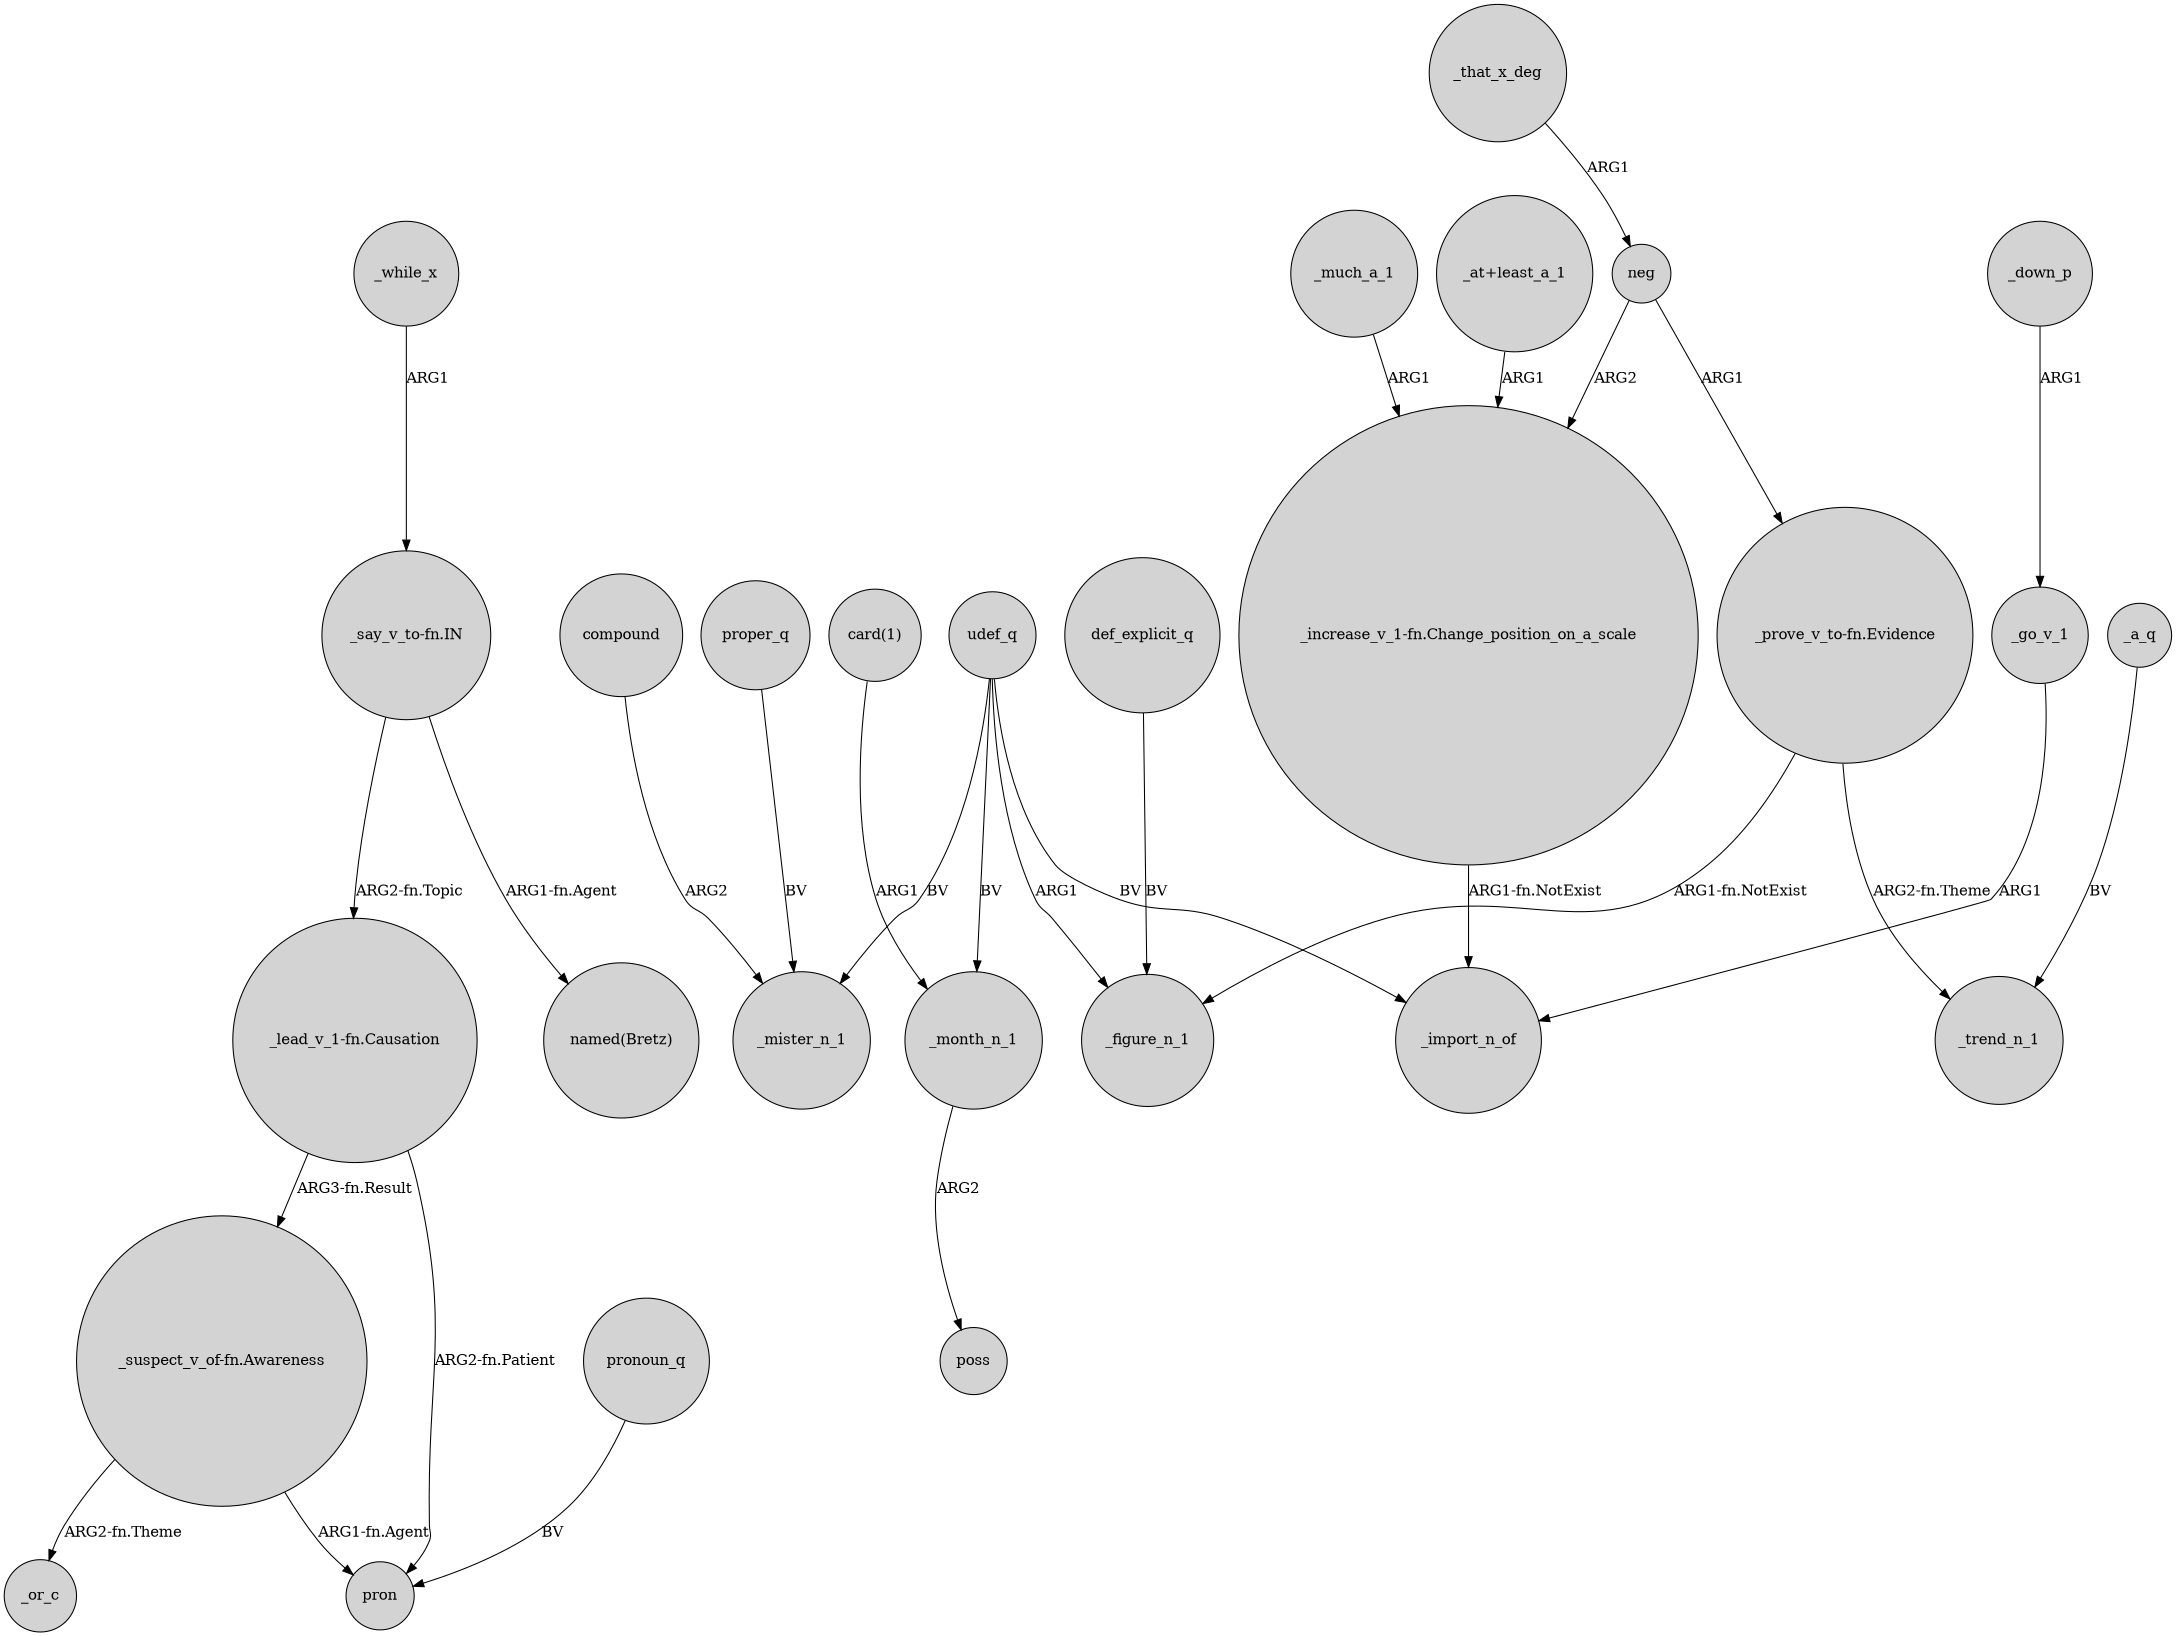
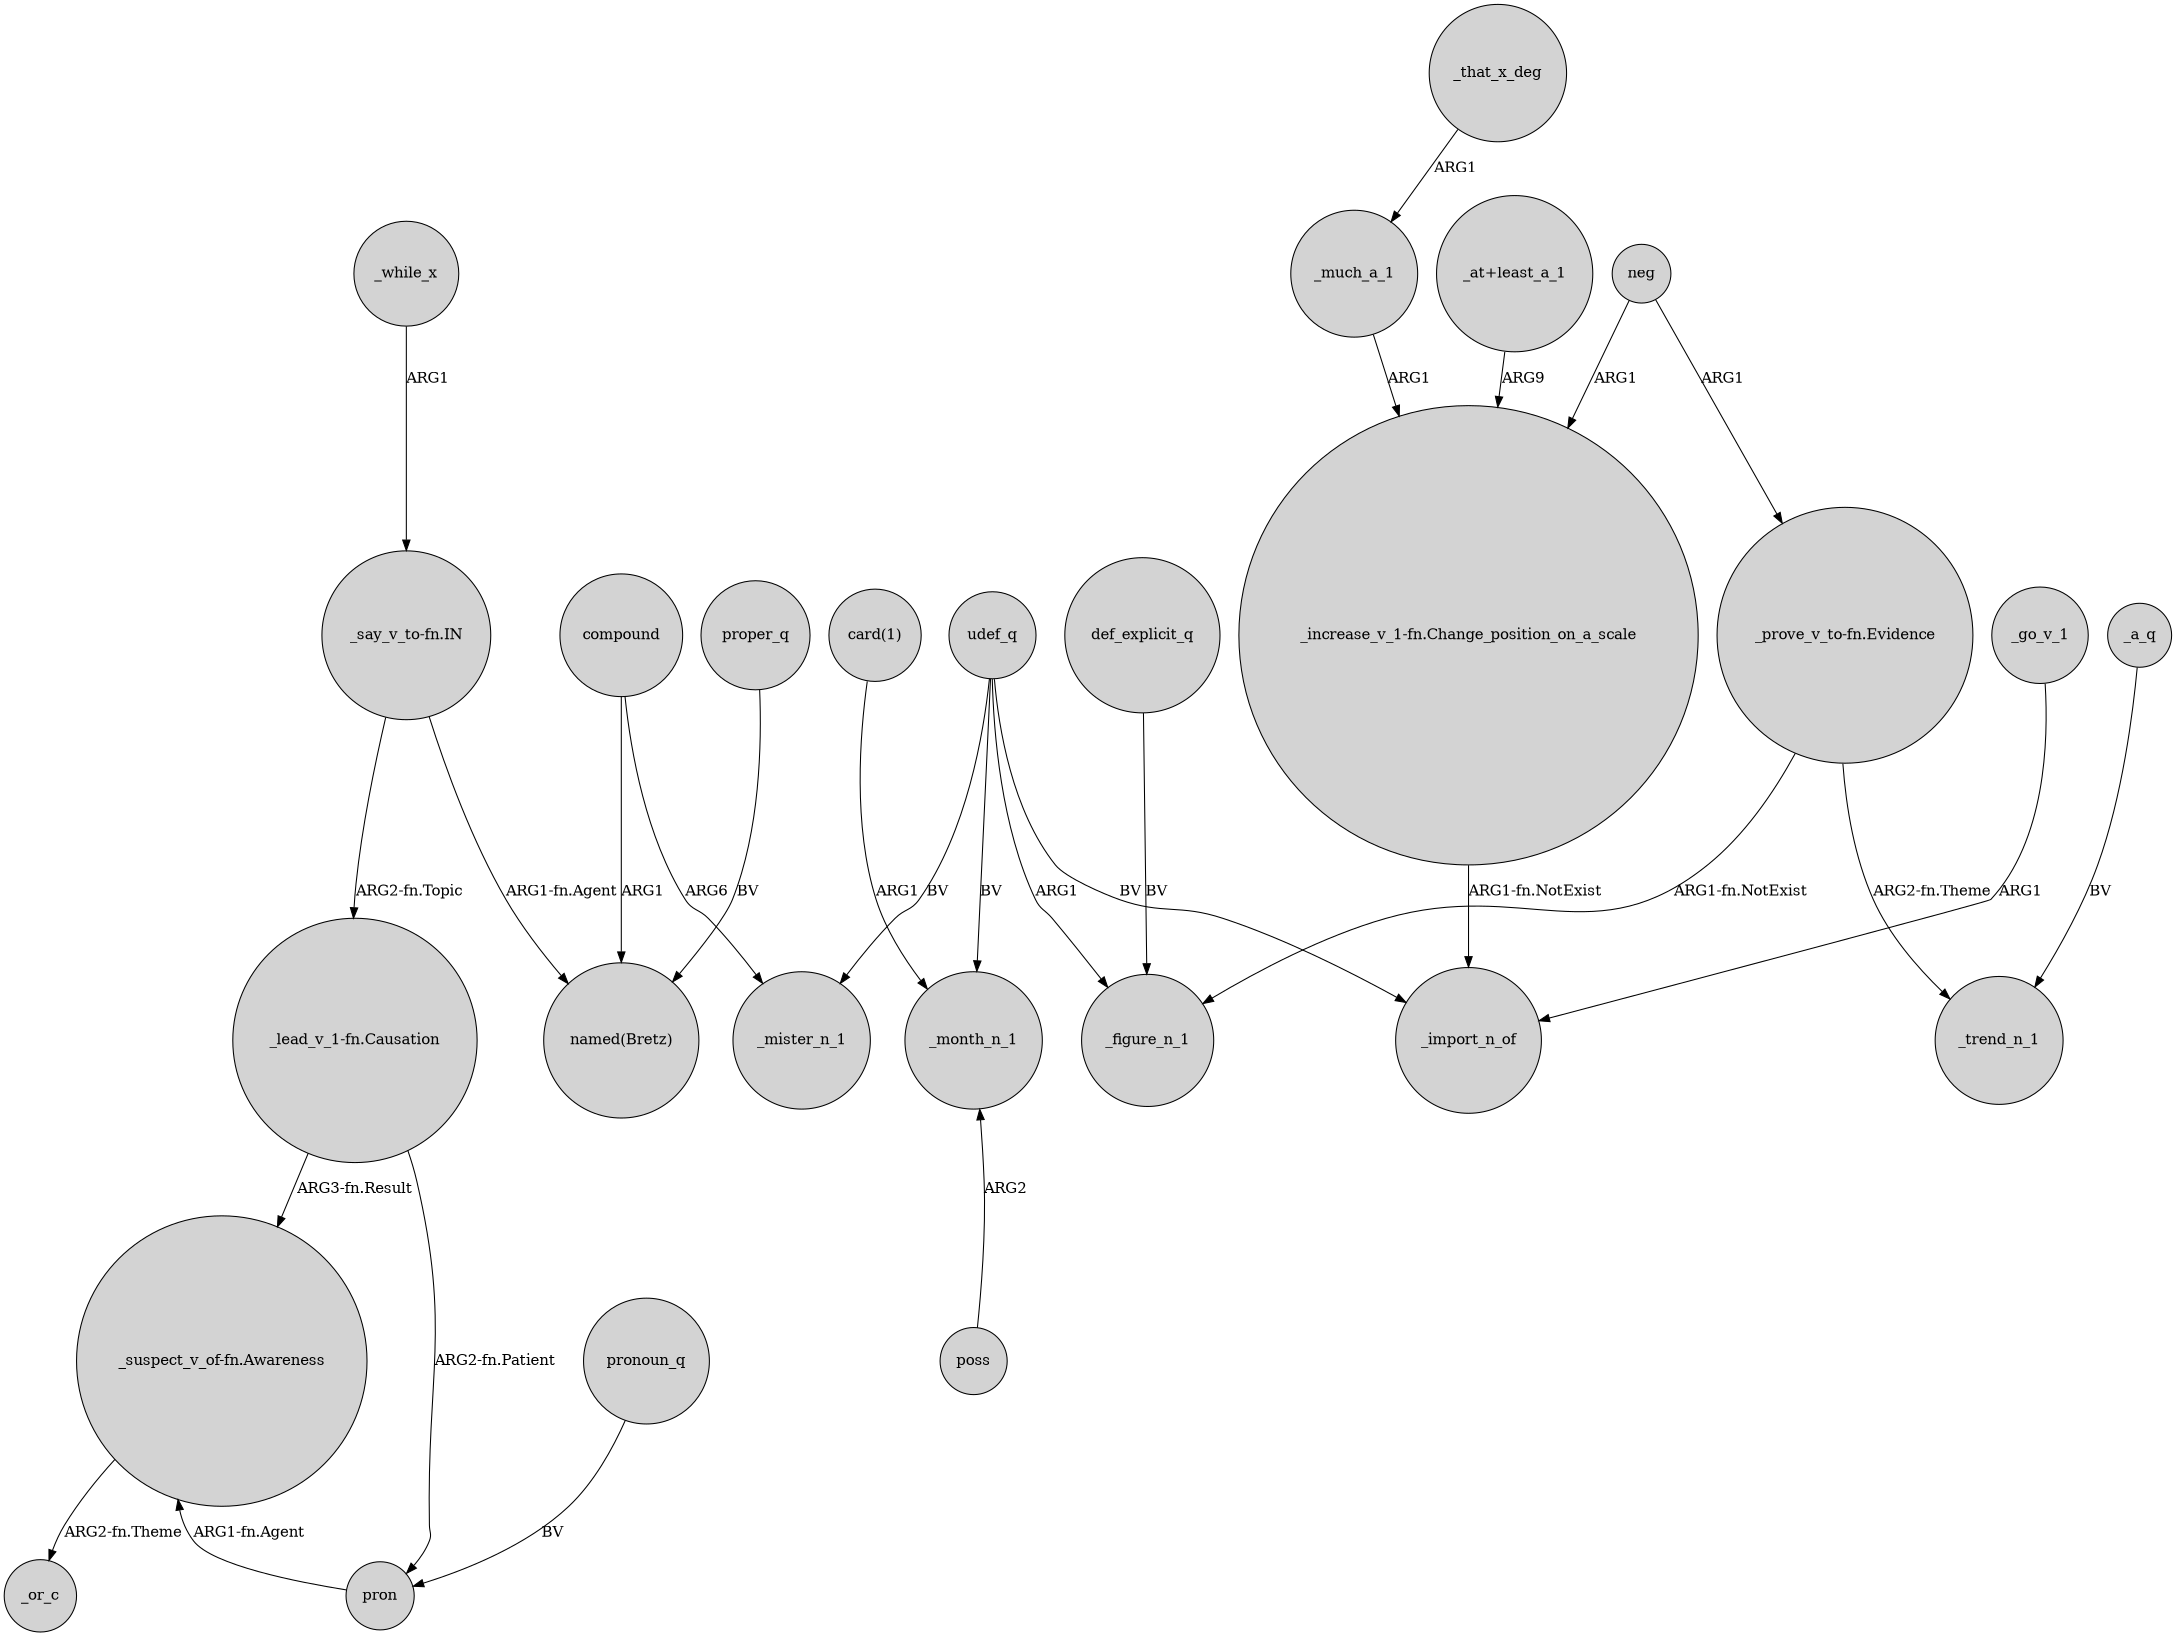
edge "_that_x_deg" -> "neg": now "_that_x_deg" -> "_much_a_1"
node "_down_p": removed
edge "_at+least_a_1" -> "_increase_v_1-fn.Change_position_on_a_scale": label "ARG1" -> "ARG9"
edge "neg" -> "_increase_v_1-fn.Change_position_on_a_scale": label "ARG2" -> "ARG1"
edge "compound" -> "named(Bretz)": added, label "ARG1"
edge "proper_q" -> "_mister_n_1": now "proper_q" -> "named(Bretz)"
edge "compound" -> "_mister_n_1": label "ARG2" -> "ARG6"
edge "_month_n_1" -> "poss": reversed
edge "_suspect_v_of-fn.Awareness" -> "pron": reversed
